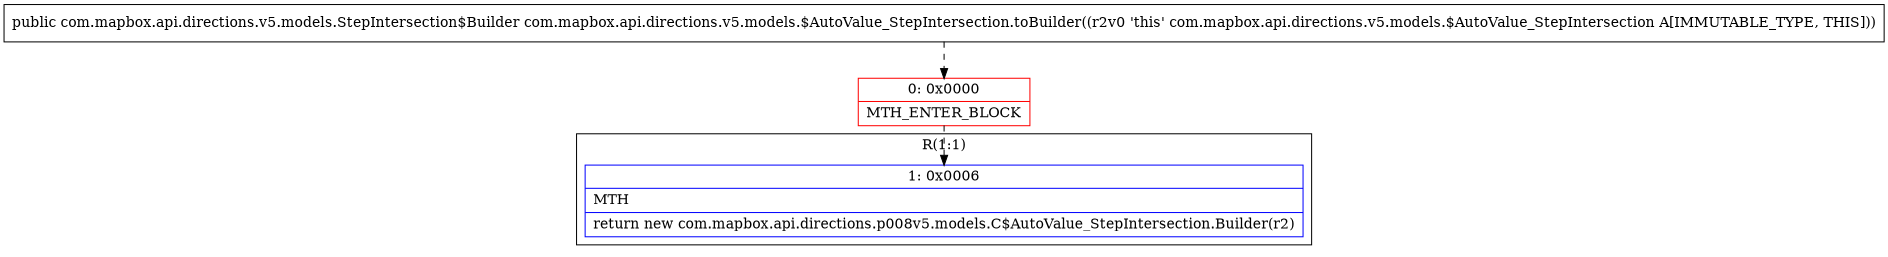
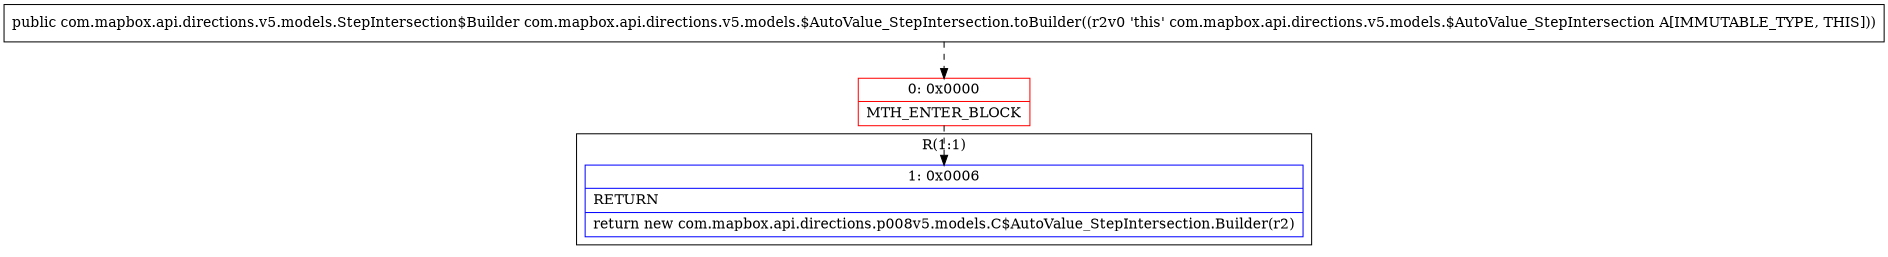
node "1: 0x0006": text "MTH" -> "RETURN"
